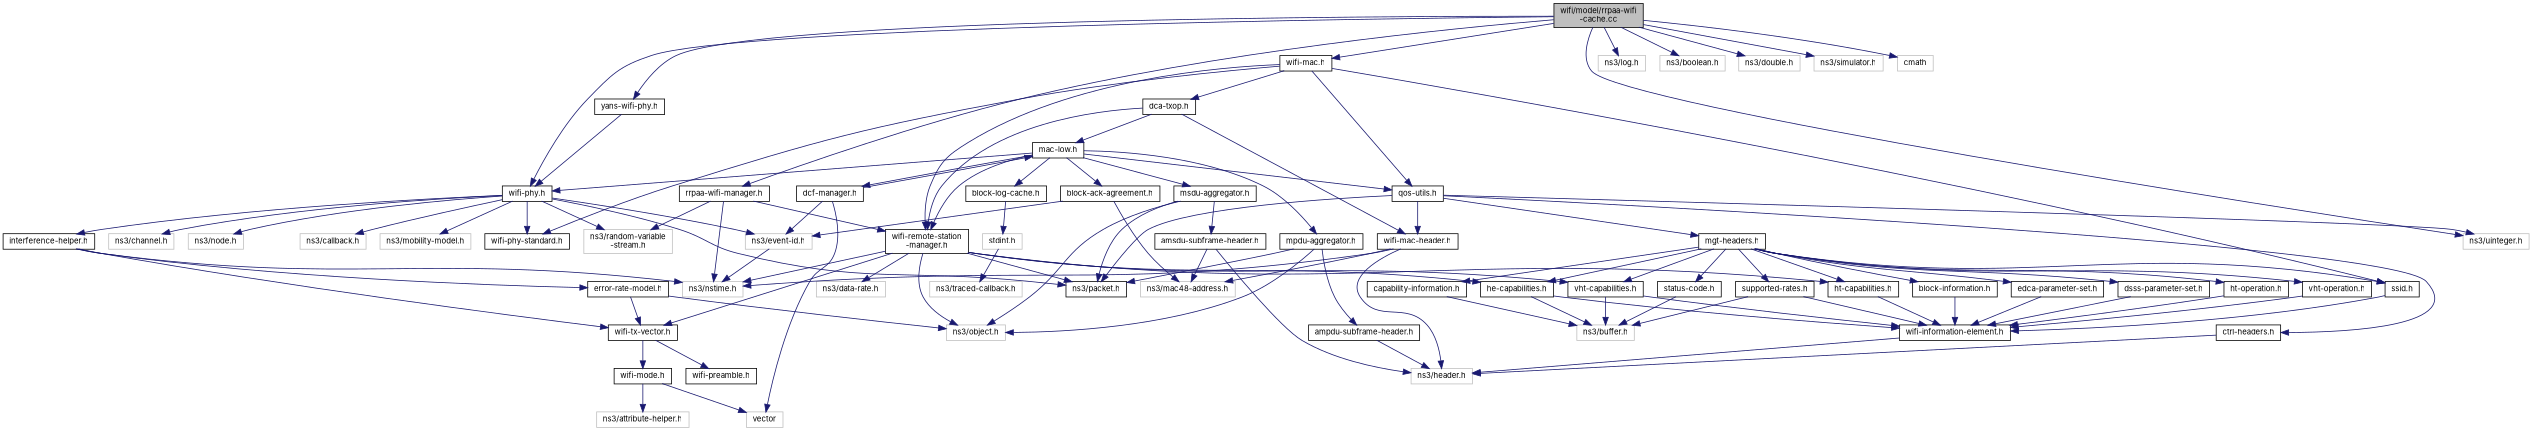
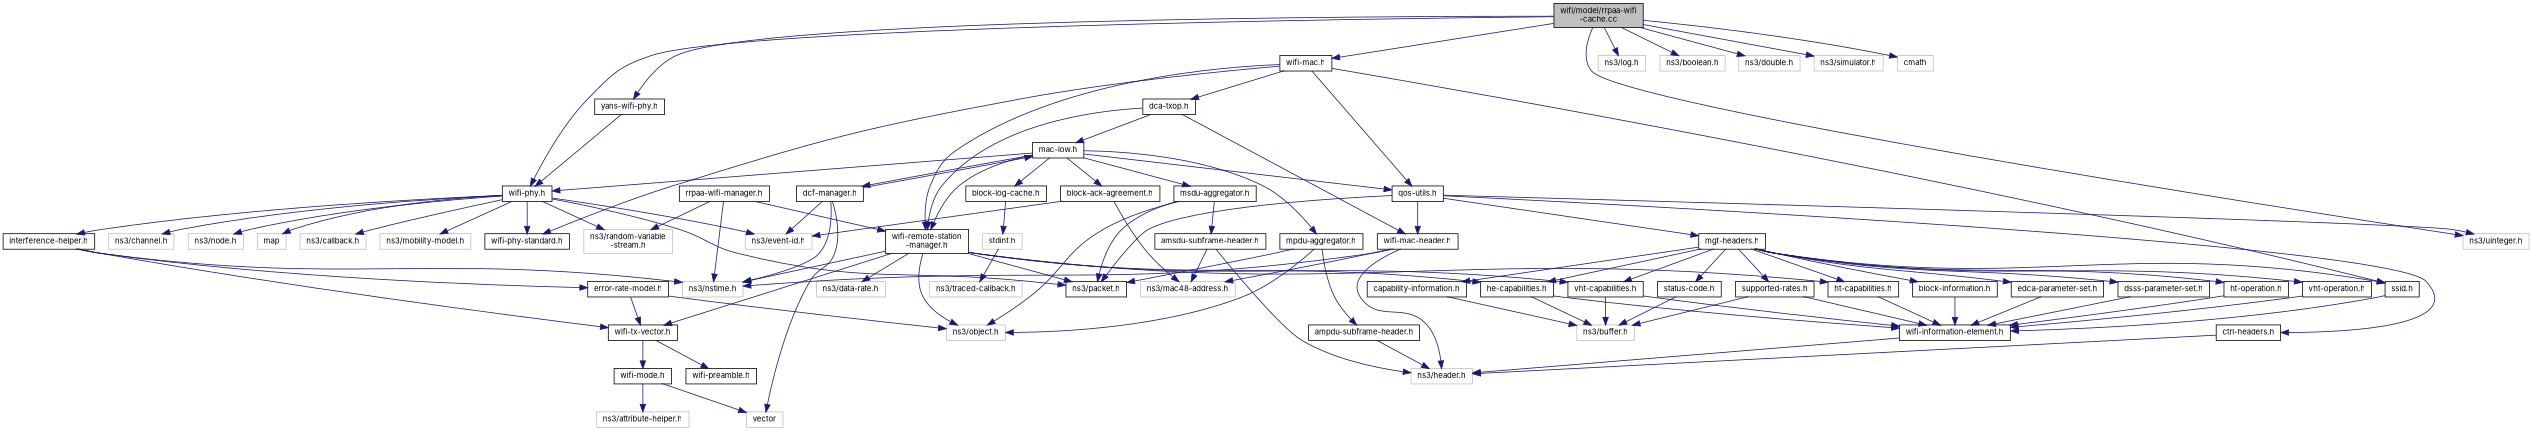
edge "wifi/model/rrpaa-wifi -cache.cc" -> "rrpaa-wifi-manager.h": removed
node "map": added
edge "ns3/event-id.h" -> "ns3/nstime.h": now "dcf-manager.h" -> "ns3/nstime.h"
